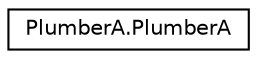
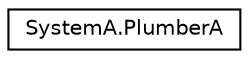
node "PlumberA.PlumberA": label "PlumberA.PlumberA" -> "SystemA.PlumberA"
